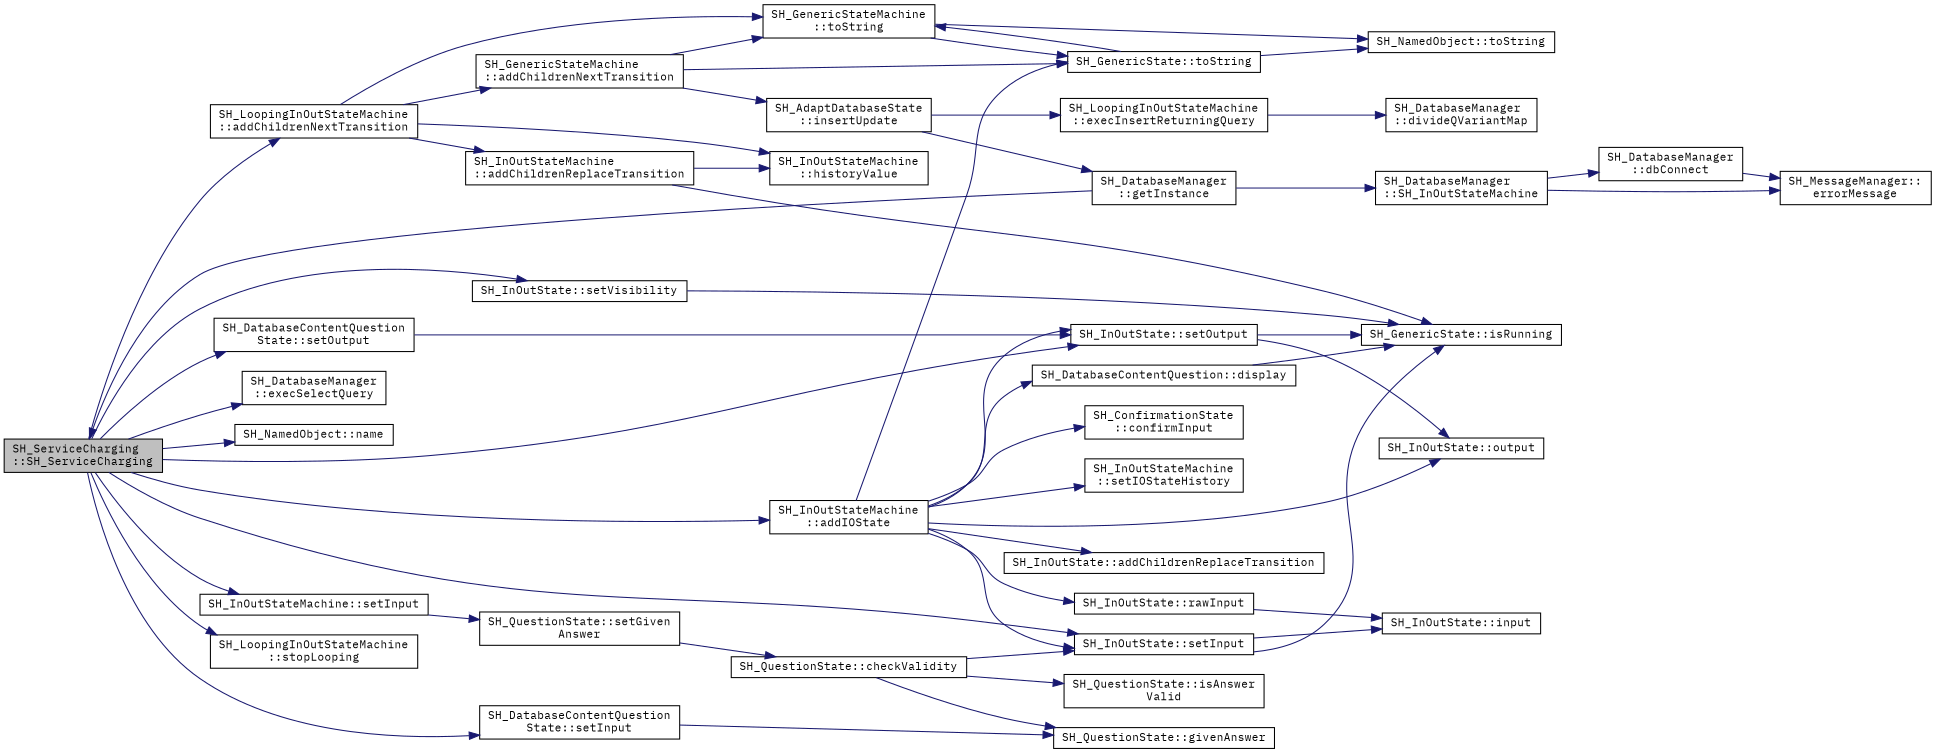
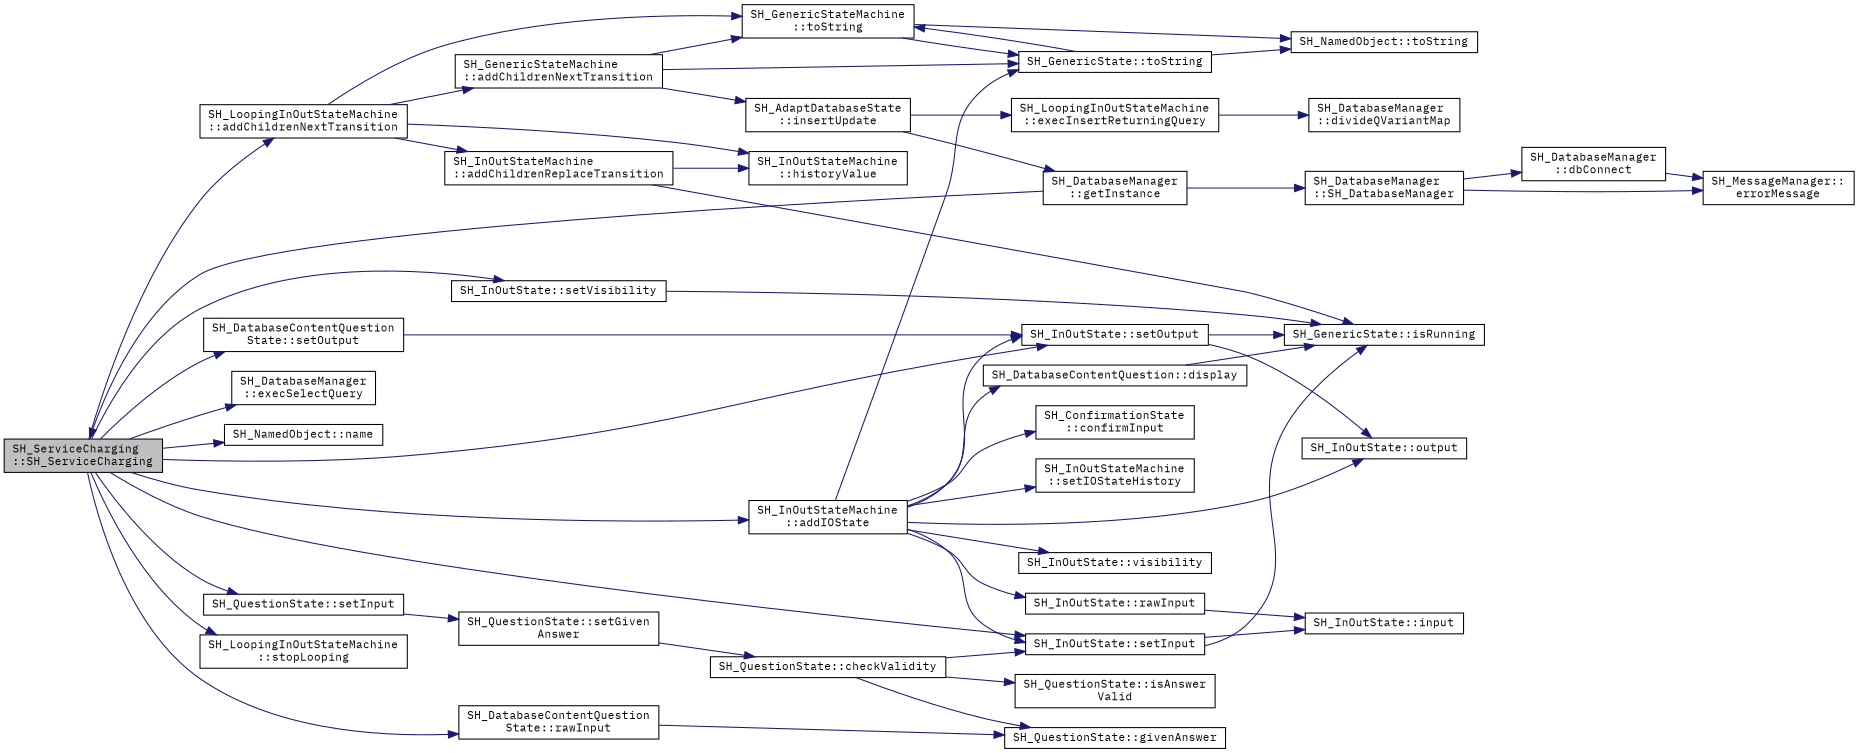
node "SH_DatabaseManager ::SH_InOutStateMachine": label "SH_DatabaseManager ::SH_InOutStateMachine" -> "SH_DatabaseManager ::SH_DatabaseManager"
node "SH_InOutState::addChildrenReplaceTransition": label "SH_InOutState::addChildrenReplaceTransition" -> "SH_InOutState::visibility"
node "SH_InOutStateMachine::setInput": label "SH_InOutStateMachine::setInput" -> "SH_QuestionState::setInput"
node "SH_DatabaseContentQuestion State::setInput": label "SH_DatabaseContentQuestion State::setInput" -> "SH_DatabaseContentQuestion State::rawInput"
